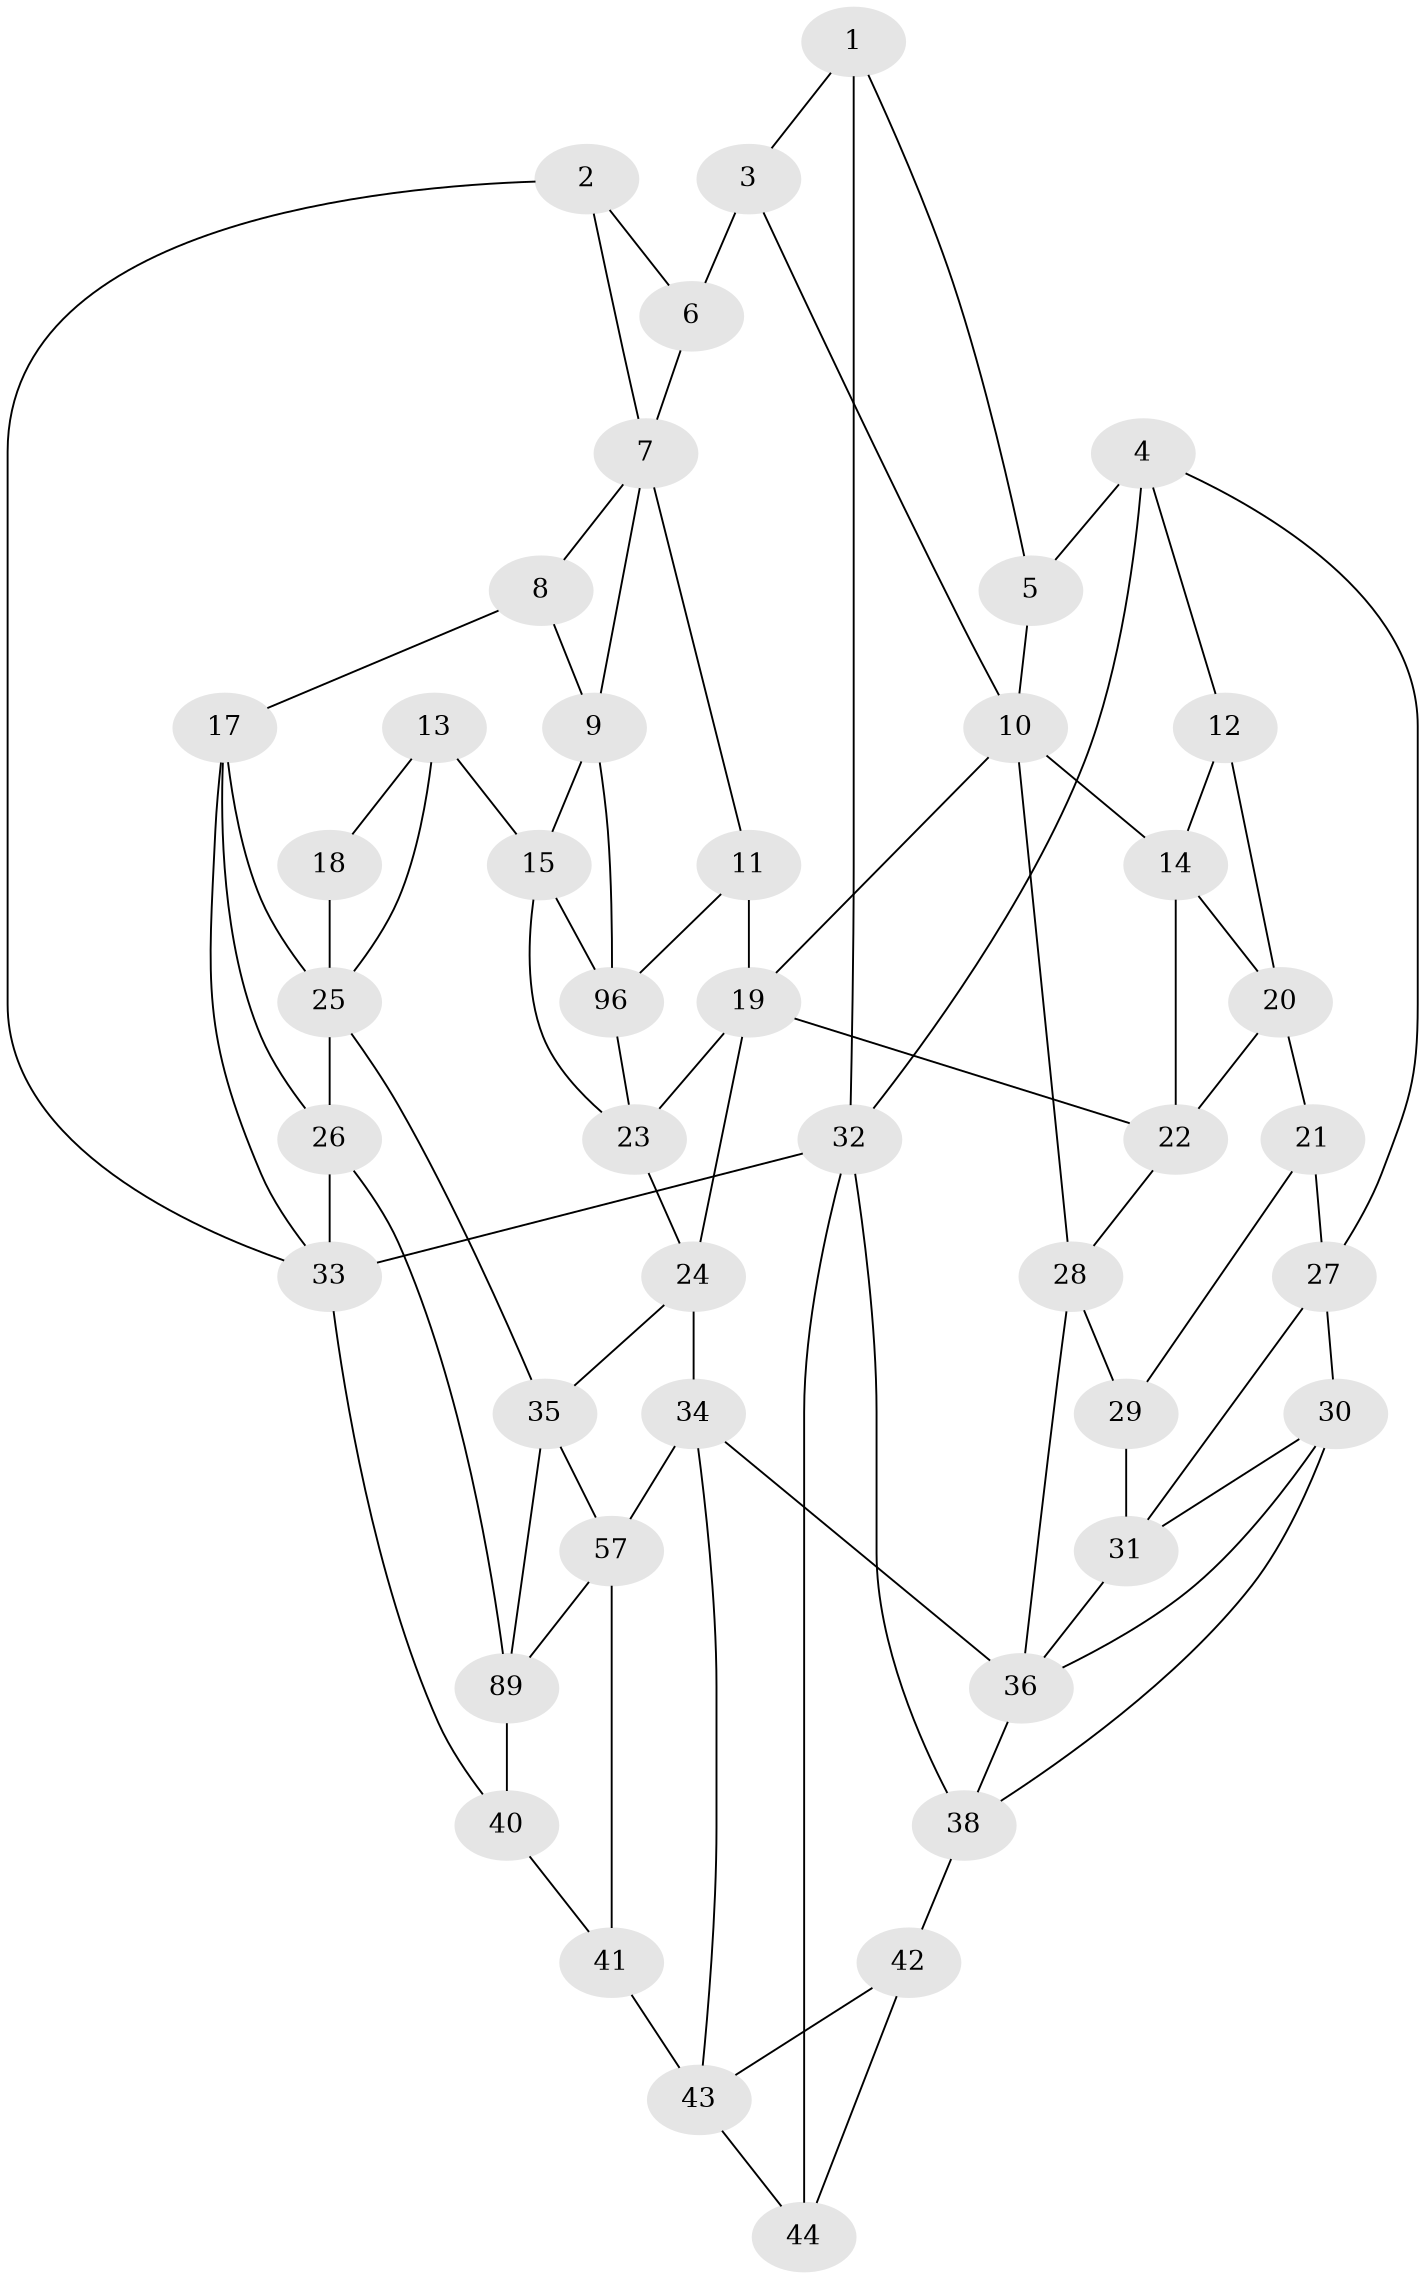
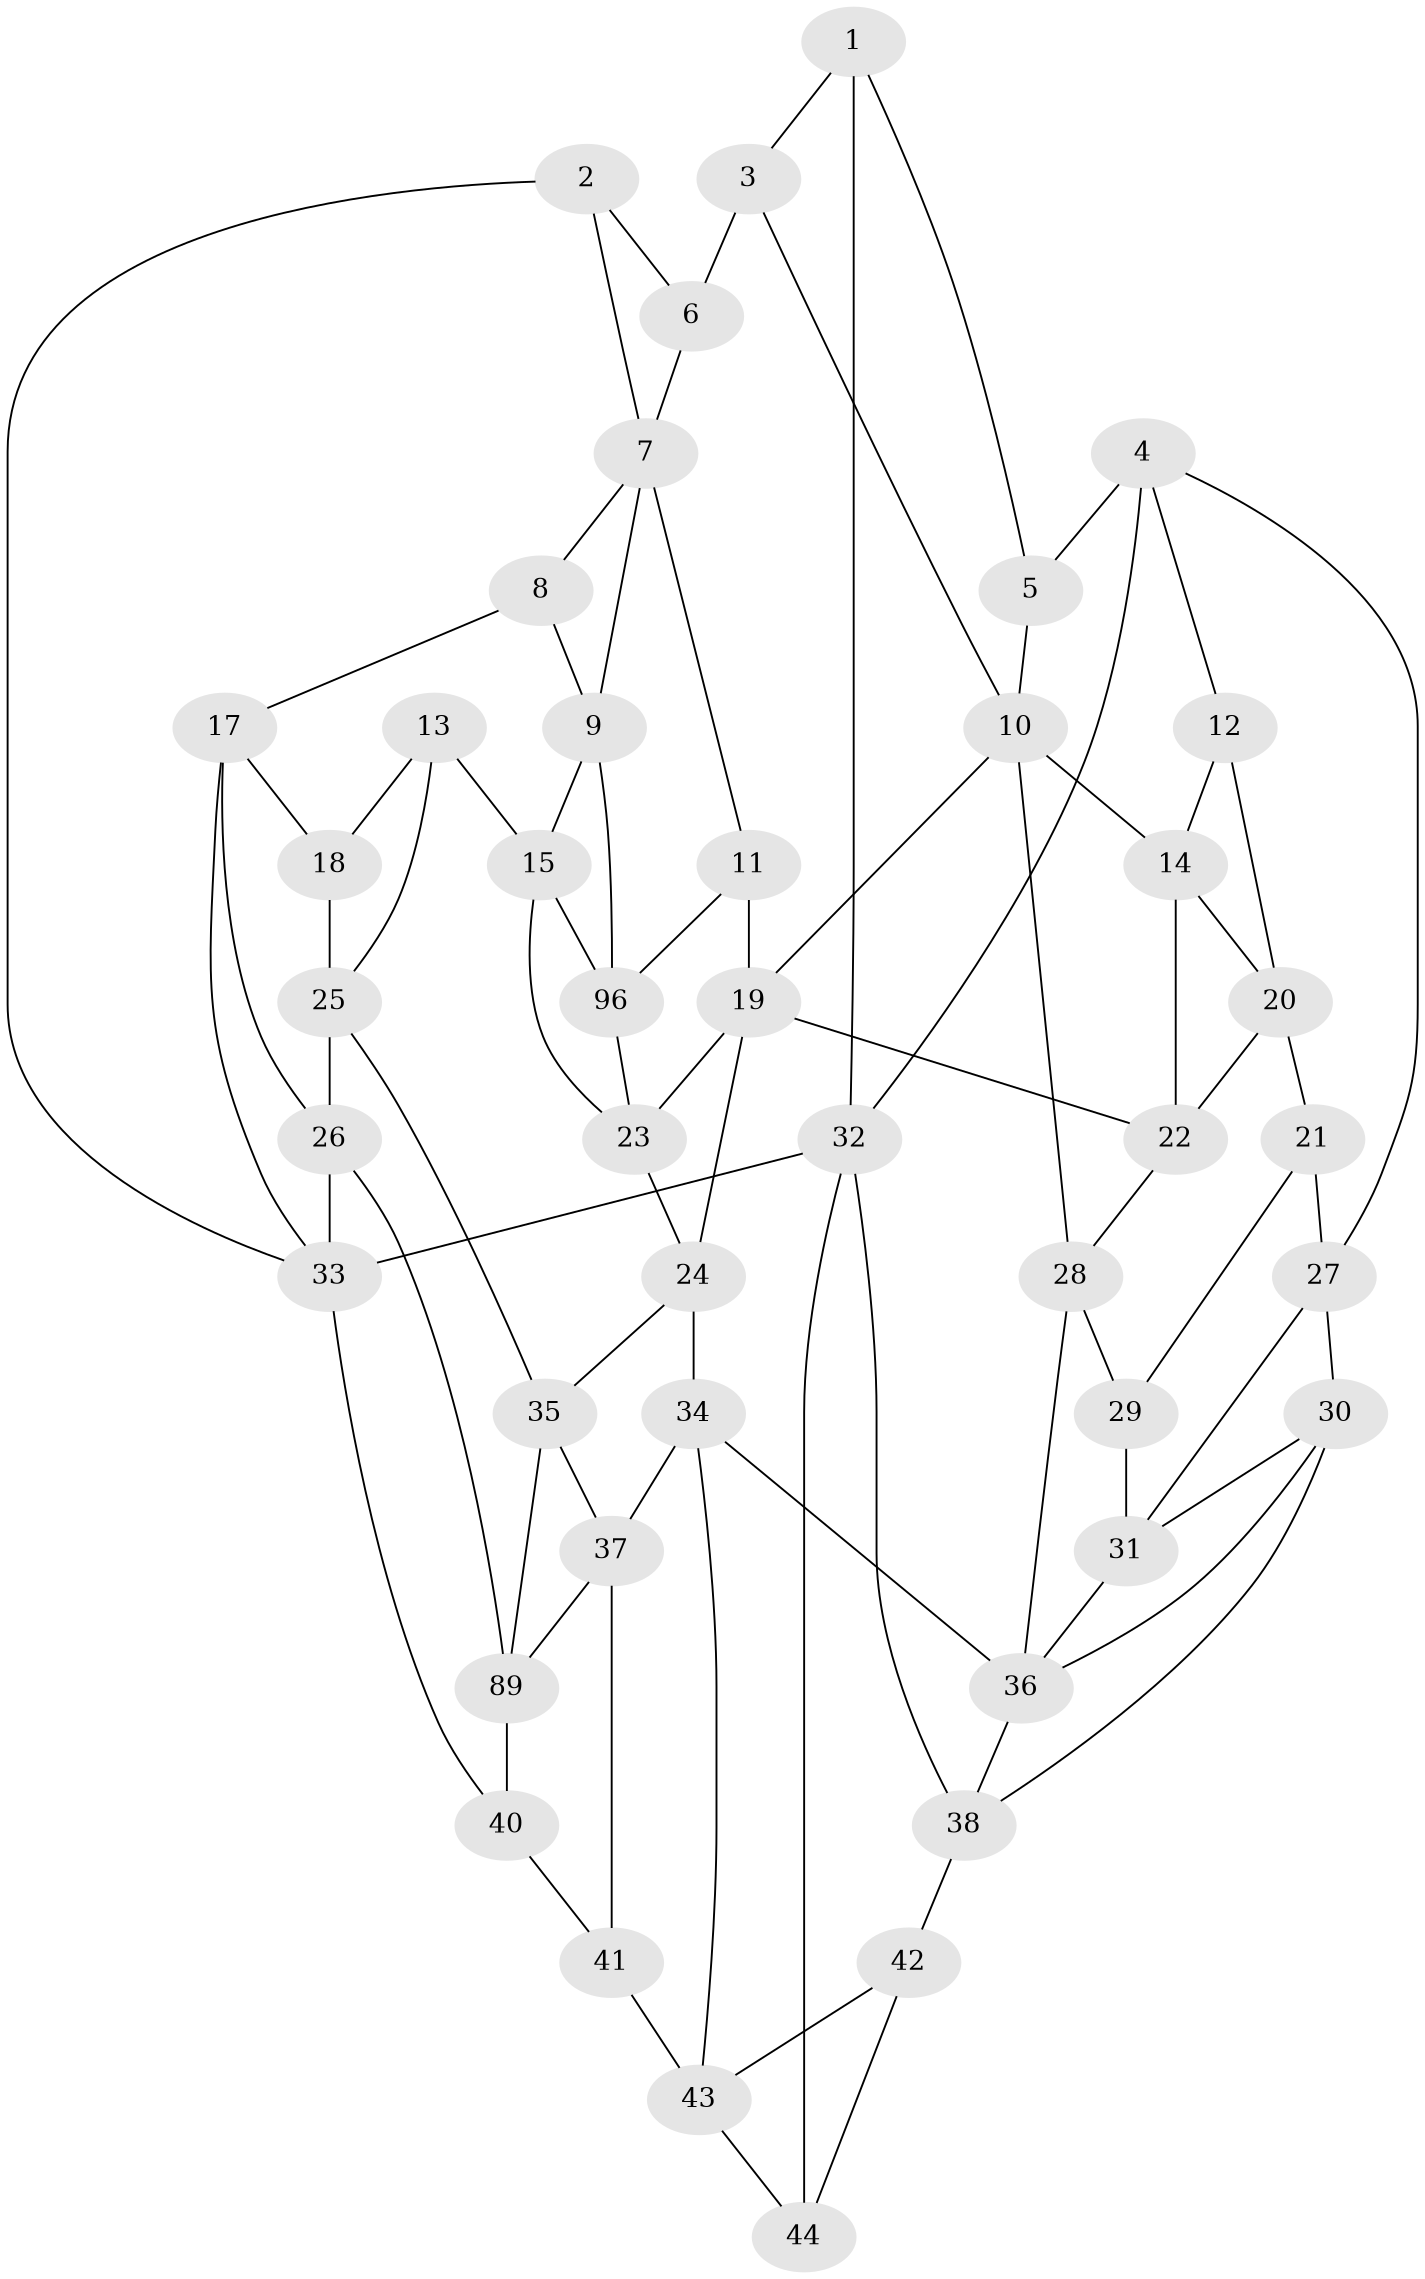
edge "17" -- "25": now "17" -- "18"
node "57": label "57" -> "37"
